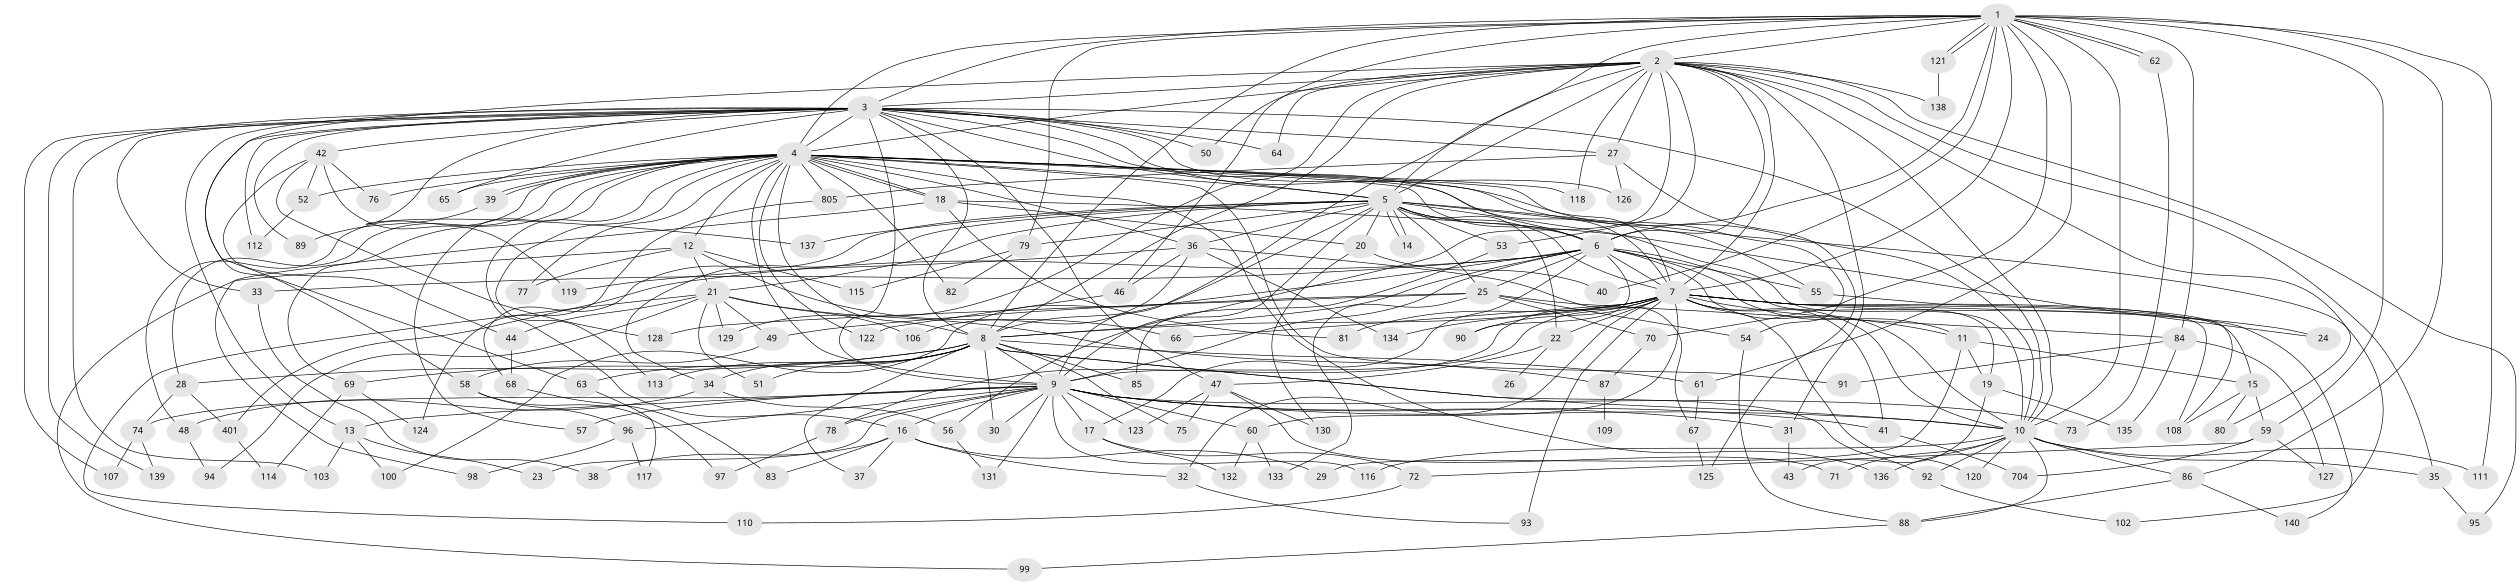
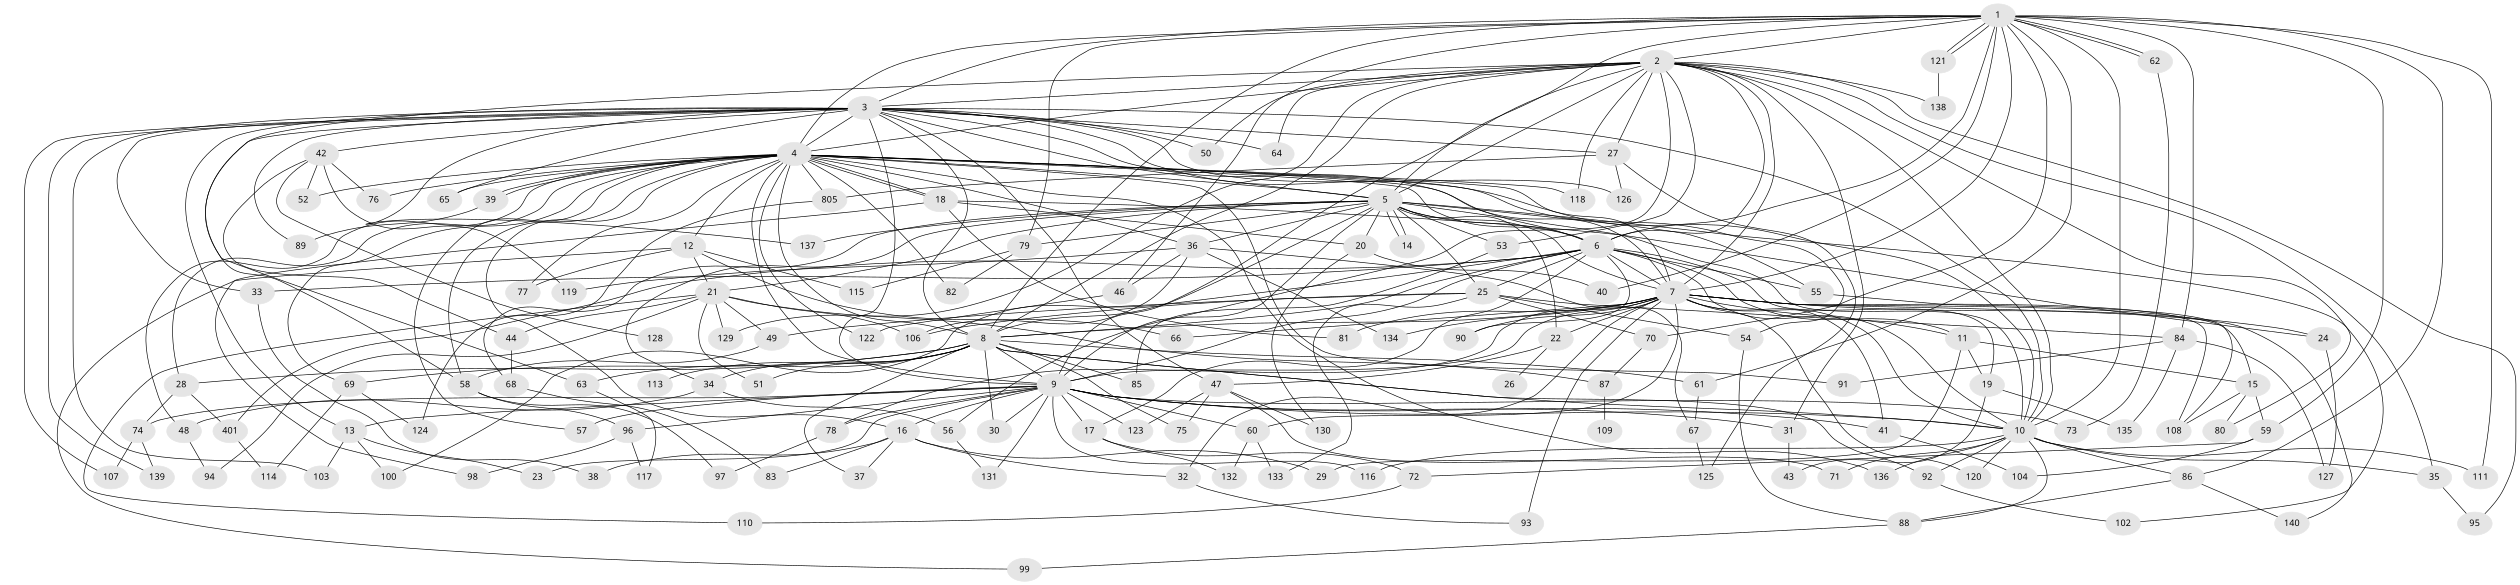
edge "4" -- "113": now "4" -- "58"
node "112": removed
edge "25" -- "128": now "25" -- "106"
edge "59" -- "127": now "24" -- "127"
node "704": label "704" -> "104"
